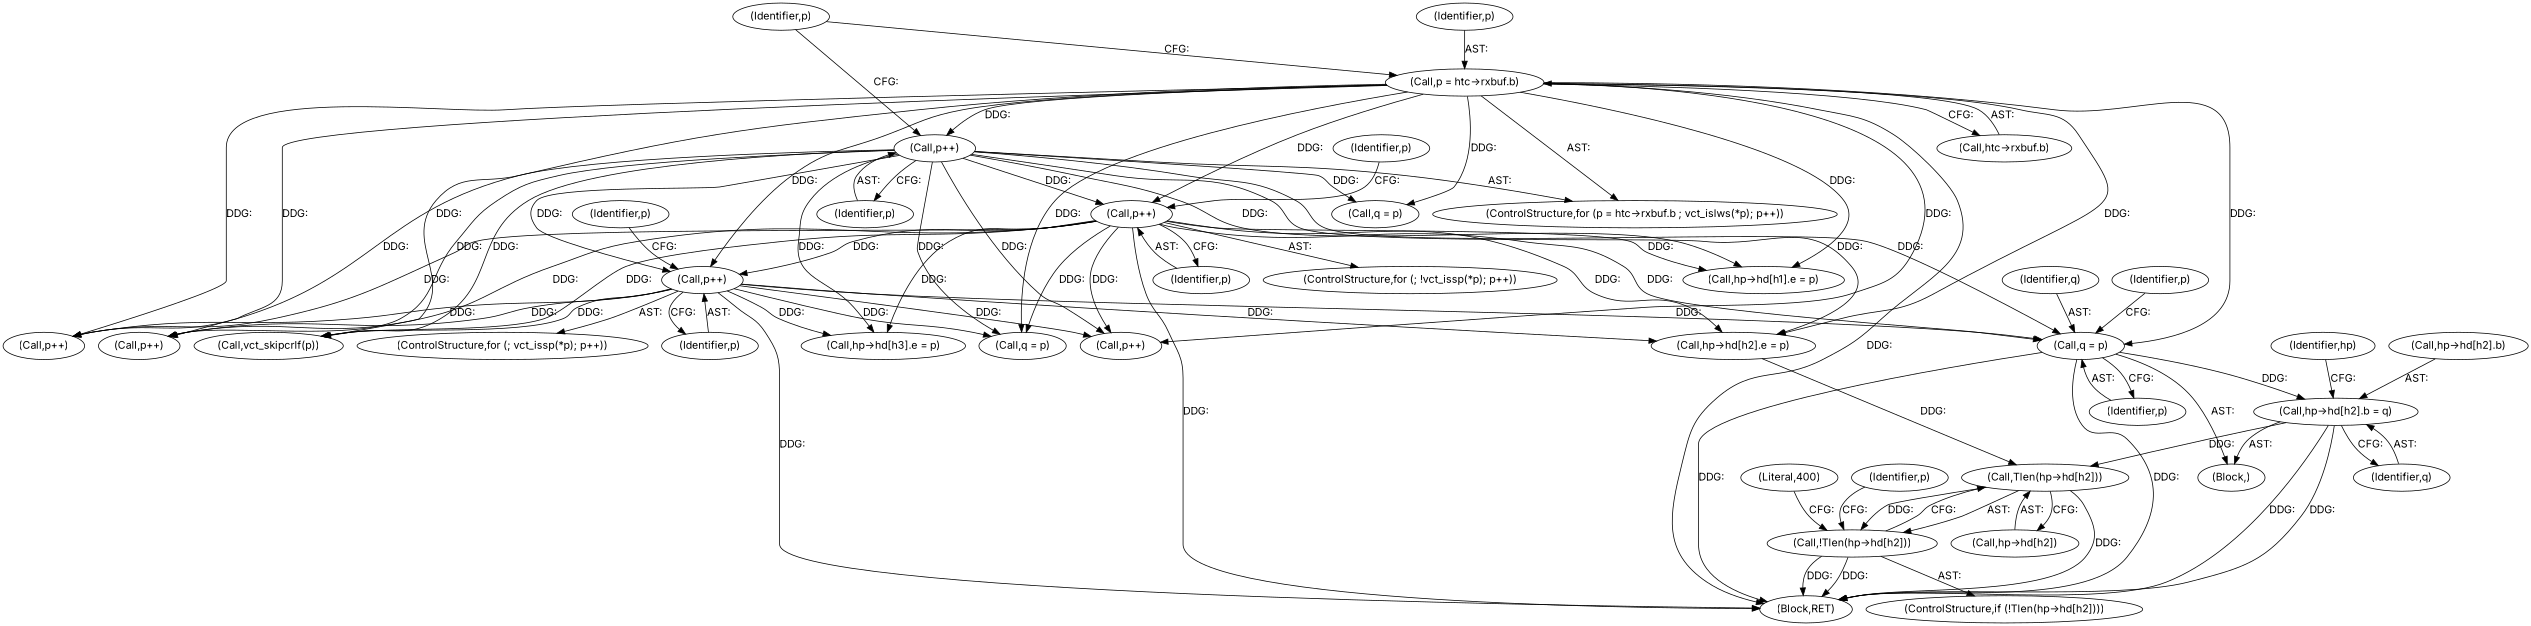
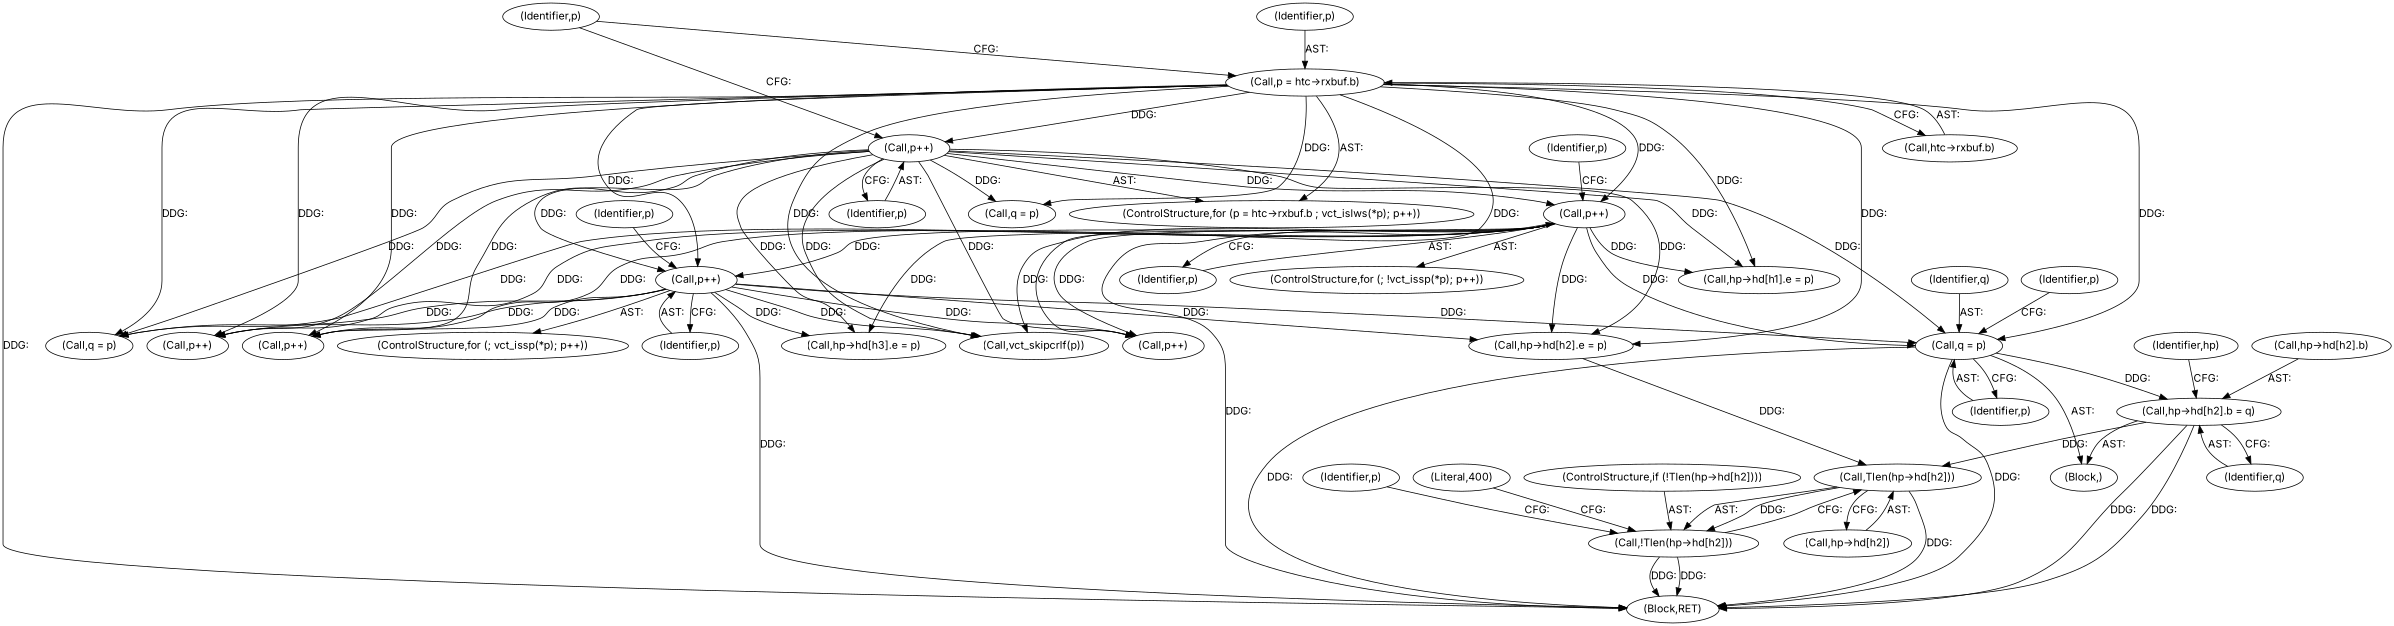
edge "(Call,!Tlen(hp->hd[h2]))" -> "(ControlStructure,if (!Tlen(hp->hd[h2])))": reversed
